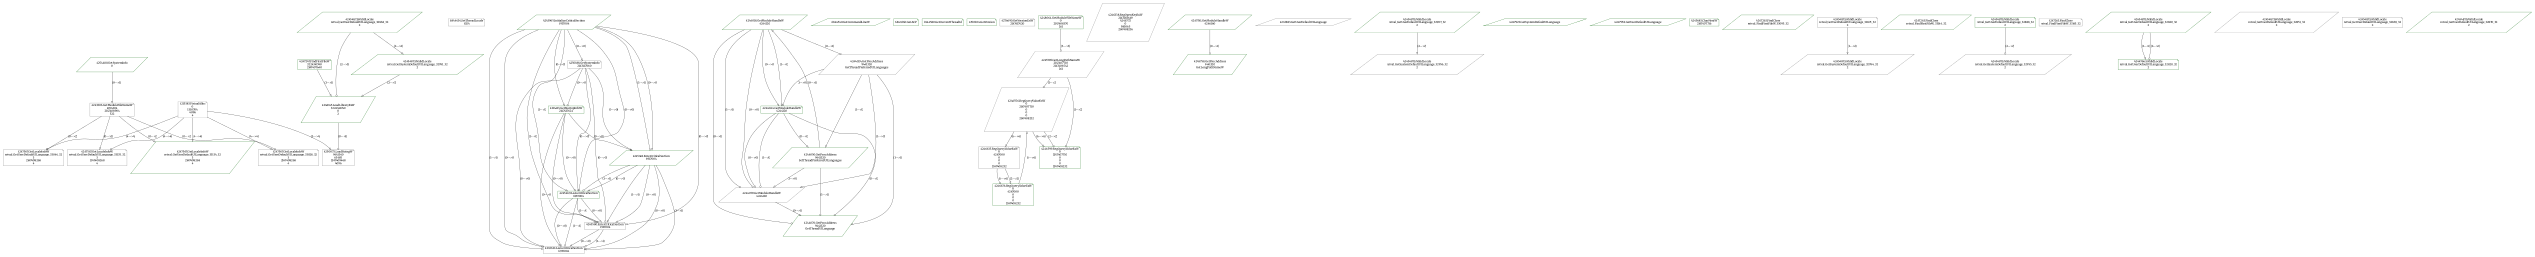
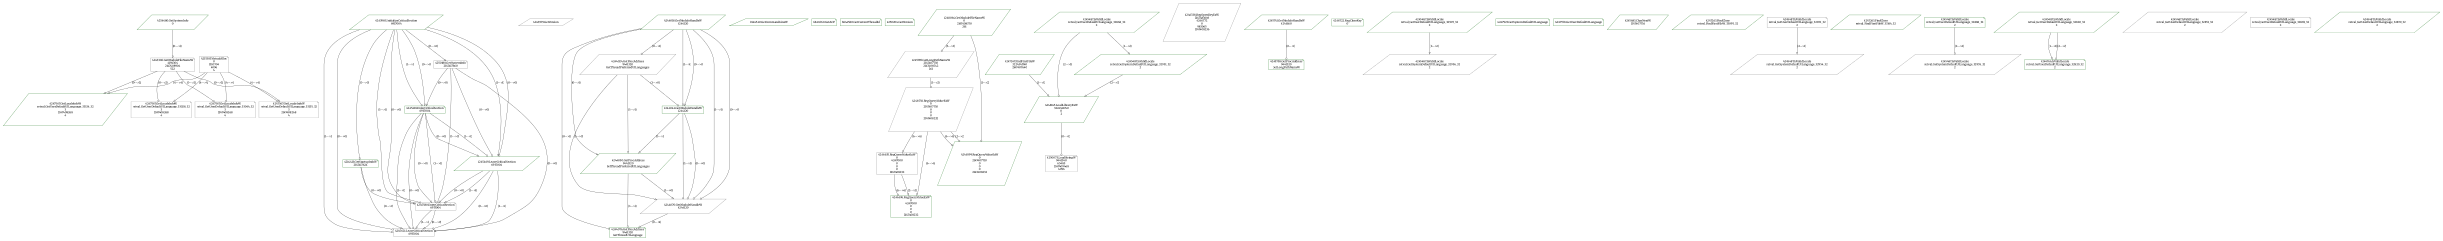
node "6844434.SetThreadLocale 1024": removed
node "4243979.GetVersion": added
node "4276690.GetVersionExW 2147417420": removed
node "4248064.GetModuleFileNameW 0 2147408370 261": shape note -> parallelogram
node "4247883.GetUserDefaultUILanguage": removed
node "4246722.RegCloseKey 0": added
node "4247923.GetSystemDefaultUILanguage": shape parallelogram -> note
node "4247558.GetUserDefaultUILanguage": shape parallelogram -> note
node "4245683.CharNextW 2147407716": shape note -> parallelogram
node "4247263.FindClose retval_FindFirstFileW_33145_32": removed
node "4247247.FindFirstFileW 3224341740 2147407640": shape note -> parallelogram
node "4245758.GetProcAddress 9441320 GetLongPathNameW": shape parallelogram -> note
edge "4244050.GetProcAddress 9441320 SetThreadPreferredUILanguages" -> "4244018.GetModuleHandleW 4244120": reversed
edge "4250188.GetSystemInfo 2147417660" -> "4214413.GetStartupInfoW 2147417624": removed, label "(0-->0)"
edge "4245785.GetLongPathNameW 2147407710 2147406542 261" -> "4246599.RegQueryValueExW 0 2147407710 0 0 0 2147408232": now "4248064.GetModuleFileNameW 0 2147408370 261" -> "4246599.RegQueryValueExW 0 2147407710 0 0 0 2147408232"
edge "4215383.VirtualAlloc 0 1310704 4096 4" -> "4250073.LoadStringW 9441340 65485 2147409468 4096": removed, label "(3-->4)"
edge "4214413.GetStartupInfoW 2147417624" -> "4245418.EnterCriticalSection 6917004": removed, label "(0-->0)"
edge "4244044.GetModuleHandleW 4244120" -> "4244076.GetProcAddress 9441320 GetThreadUILanguage": removed, label "(0-->1)"
edge "4214413.GetStartupInfoW 2147417624" -> "4245469.LeaveCriticalSection 6917004": removed, label "(0-->0)"
node "4245418.EnterCriticalSection 6917004": shape parallelogram -> note
node "4246599.RegQueryValueExW 0 2147407710 0 0 0 2147408232": shape note -> parallelogram
edge "4246676.RegQueryValueExW 0 4247000 0 0 0 2147408232" -> "4246556.RegQueryValueExW 0 2147407710 0 0 0 2147408232": reversed
edge "4244024.GetProcAddress 9441320 GetThreadPreferredUILanguages" -> "4244076.GetProcAddress 9441320 GetThreadUILanguage": removed, label "(1-->1)"
node "4245469.LeaveCriticalSection 6917004": shape note -> parallelogram
node "4244076.GetProcAddress 9441320 GetThreadUILanguage": shape parallelogram -> note
